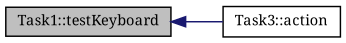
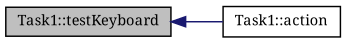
node "Task3::action": label "Task3::action" -> "Task1::action"
